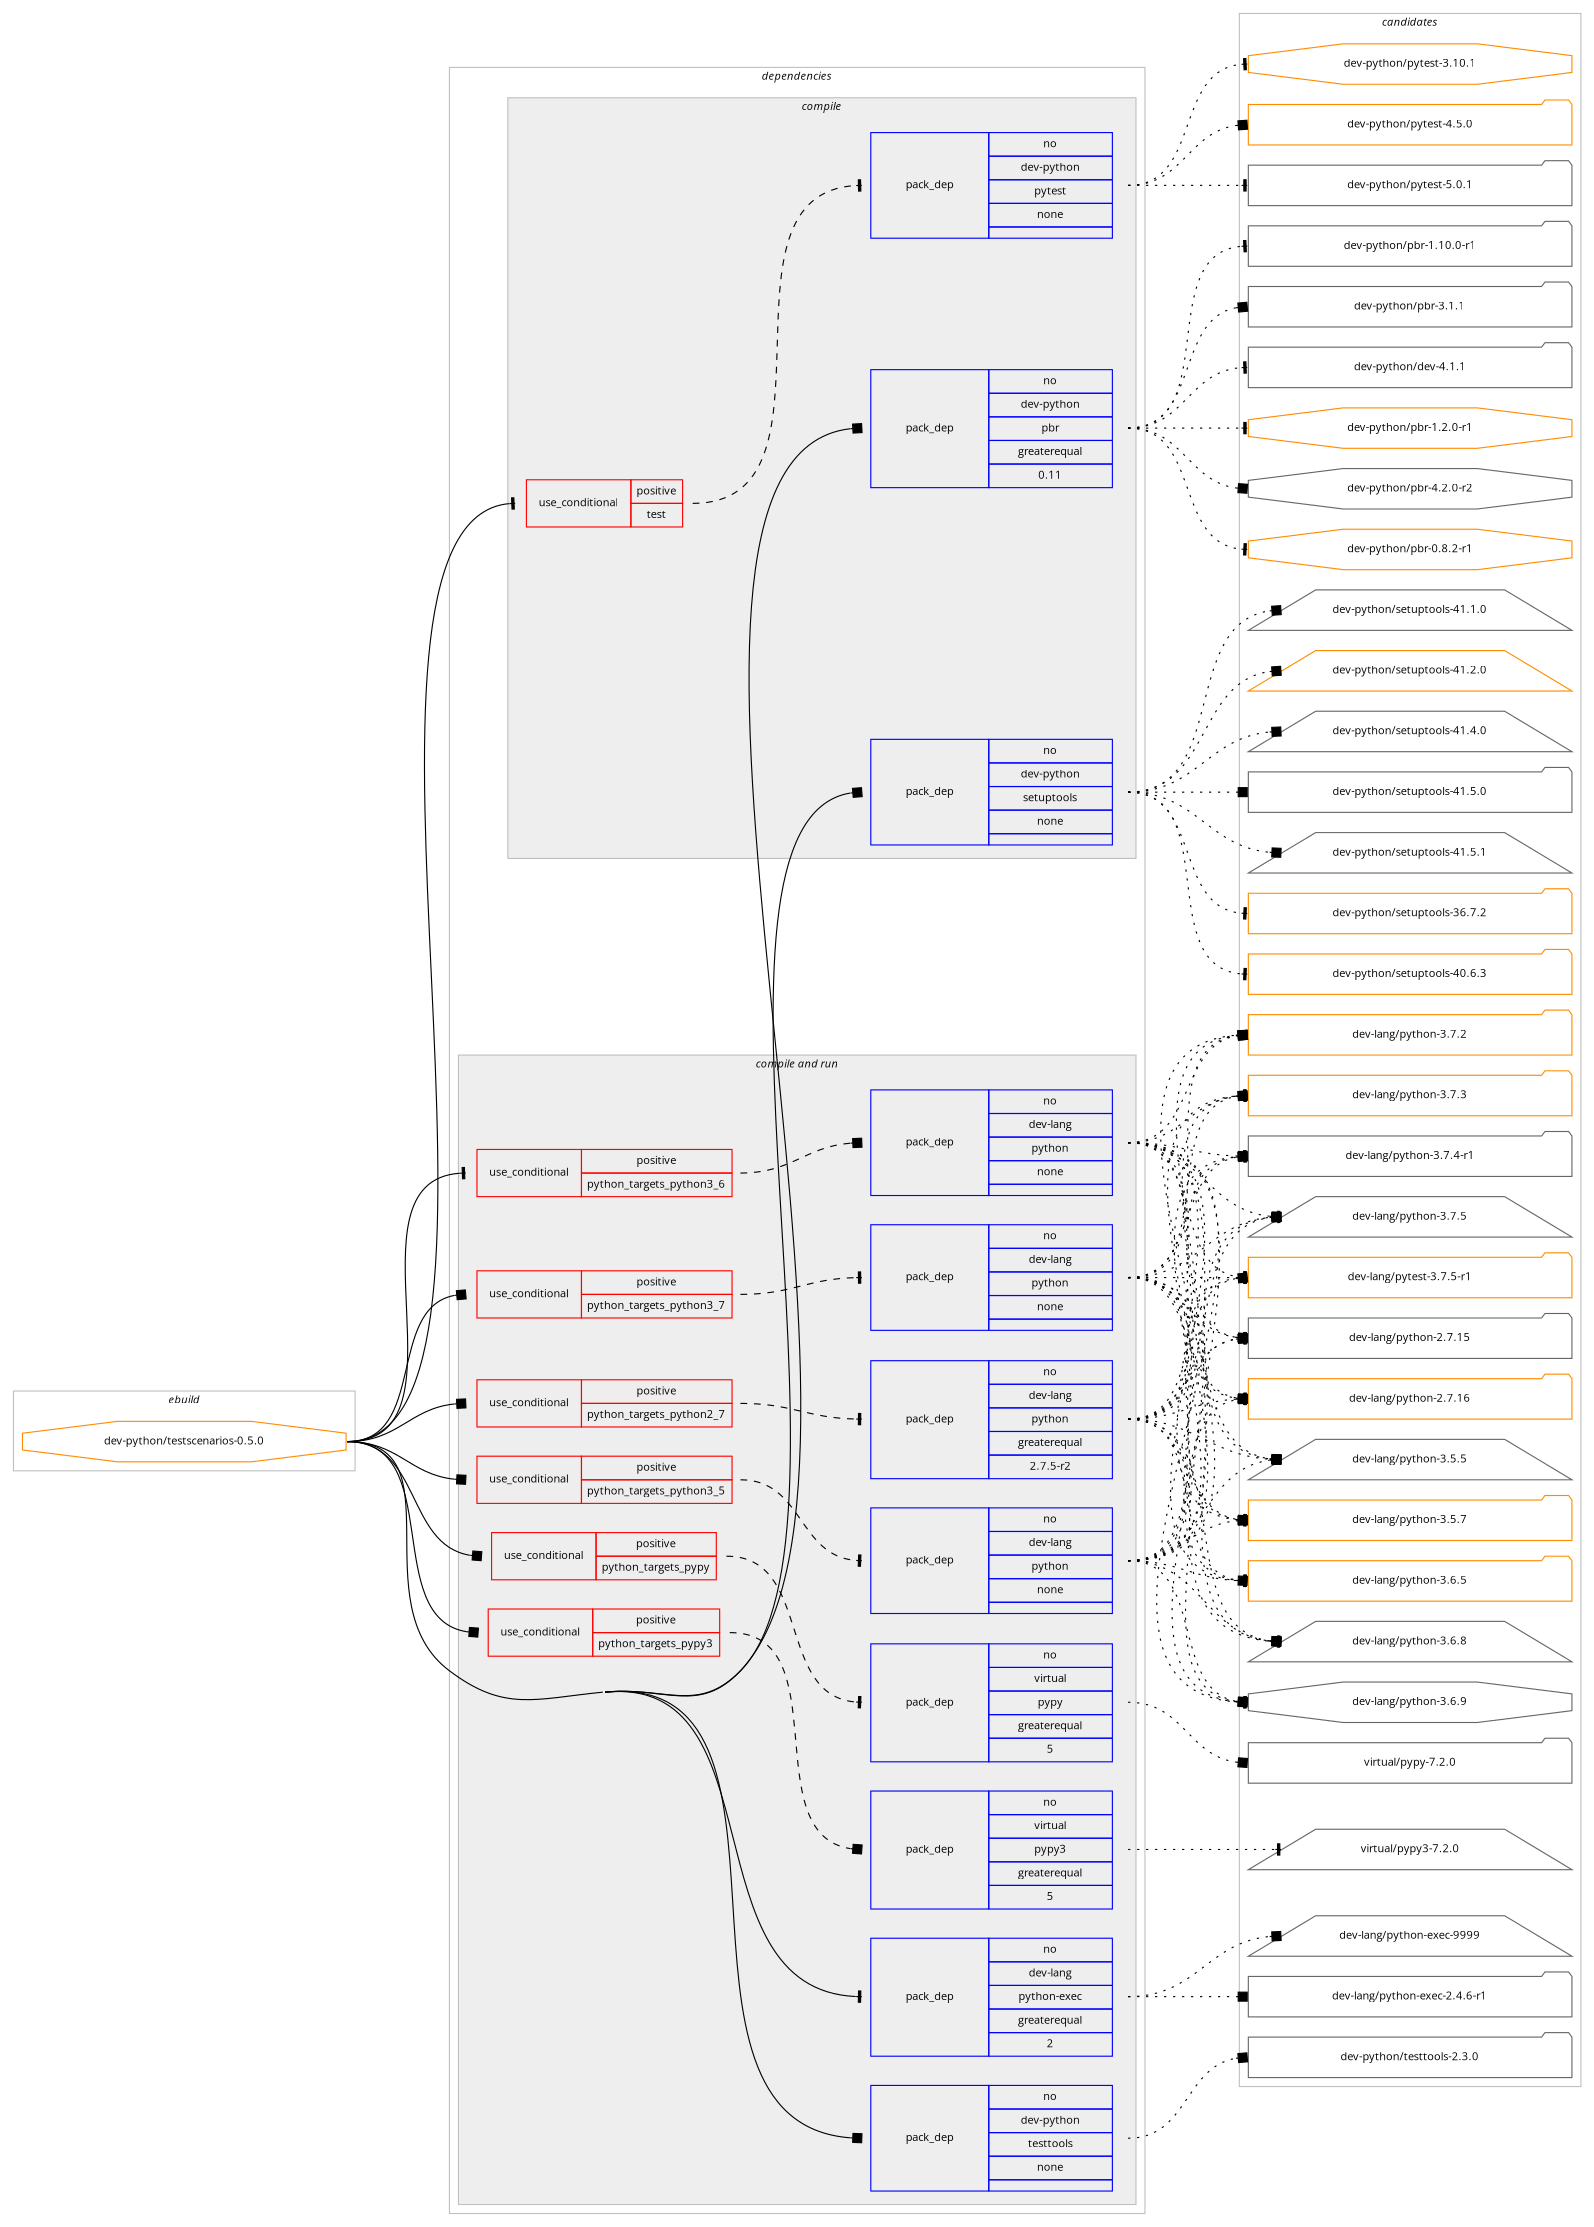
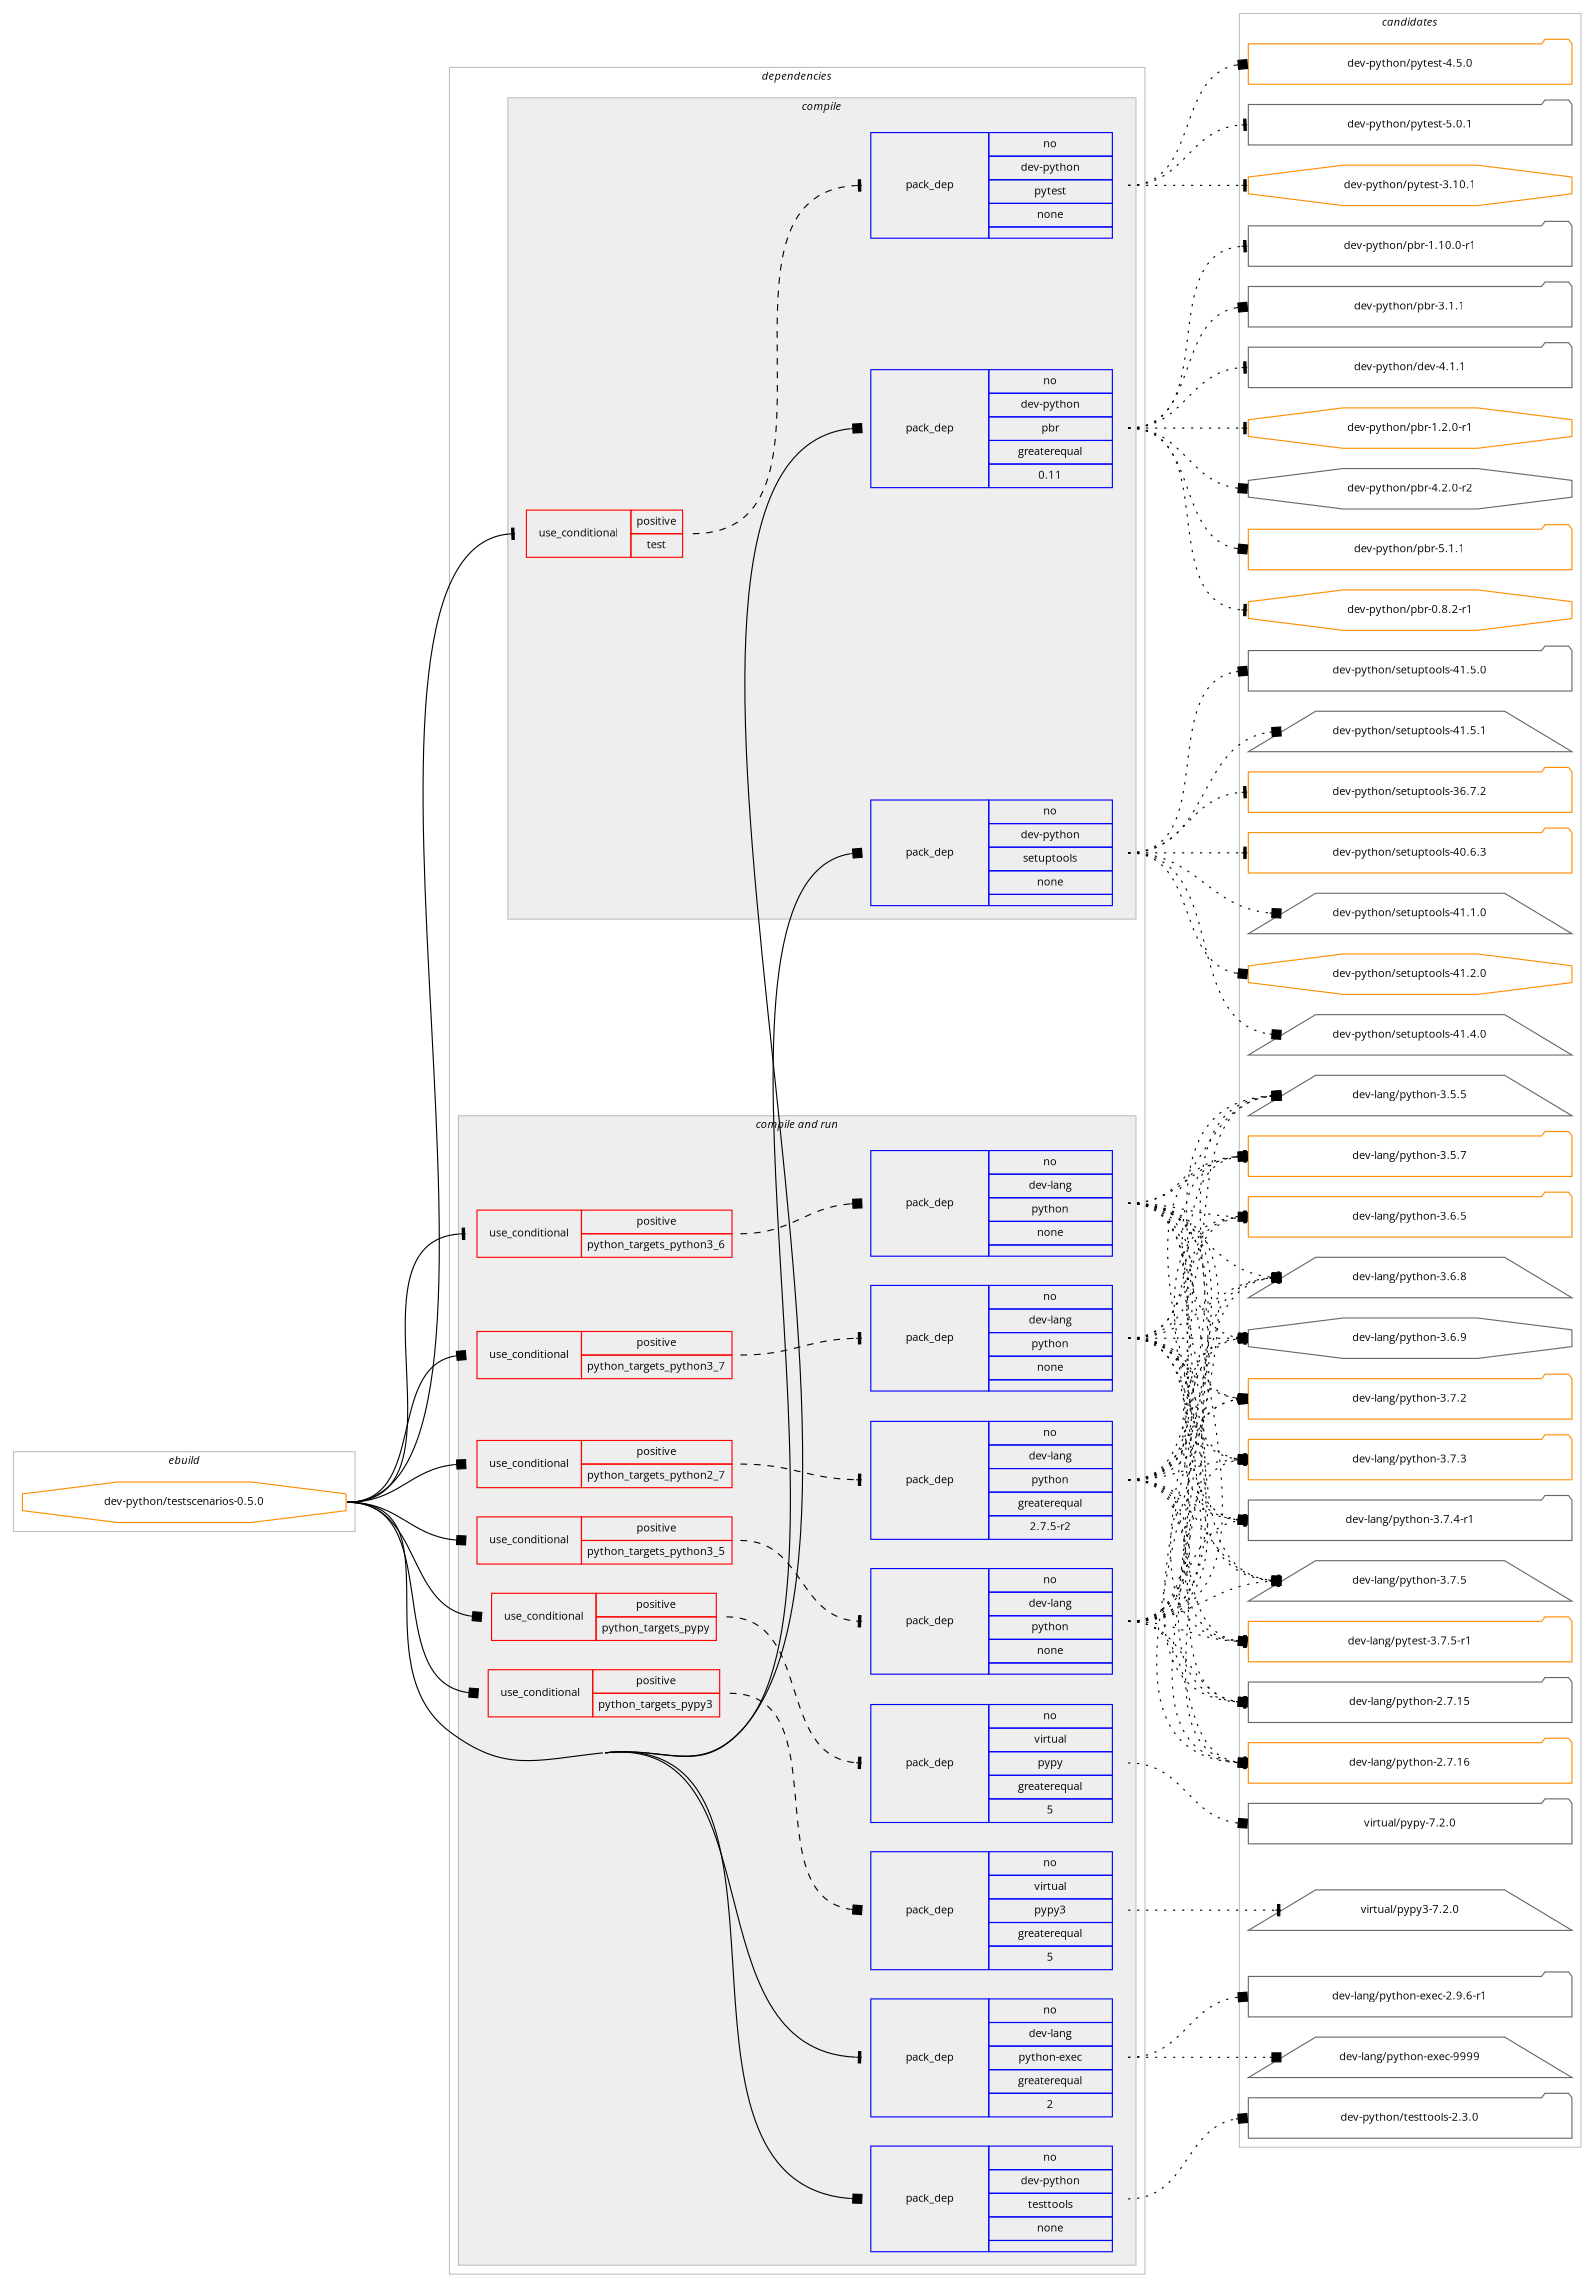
node "dev-python/pbr-5.1.1": added
node "dev-python/setuptools-41.2.0": shape trapezium -> octagon
node "dev-lang/python-exec-2.4.6-r1": label "dev-lang/python-exec-2.4.6-r1" -> "dev-lang/python-exec-2.9.6-r1"
